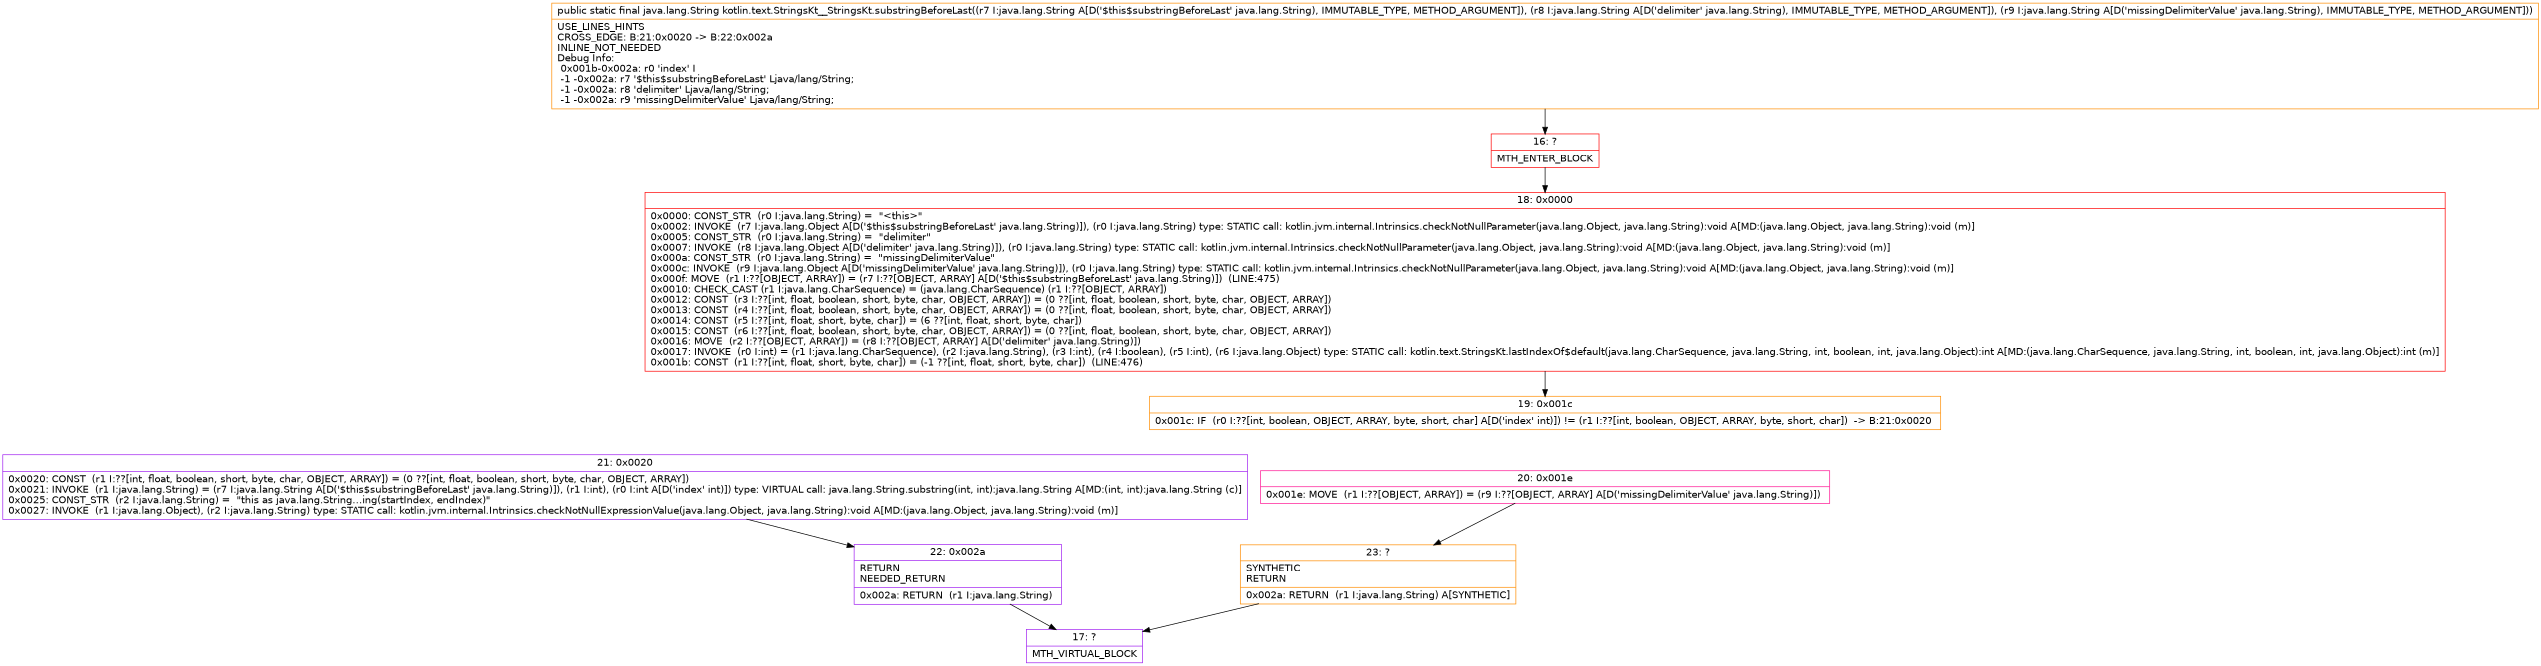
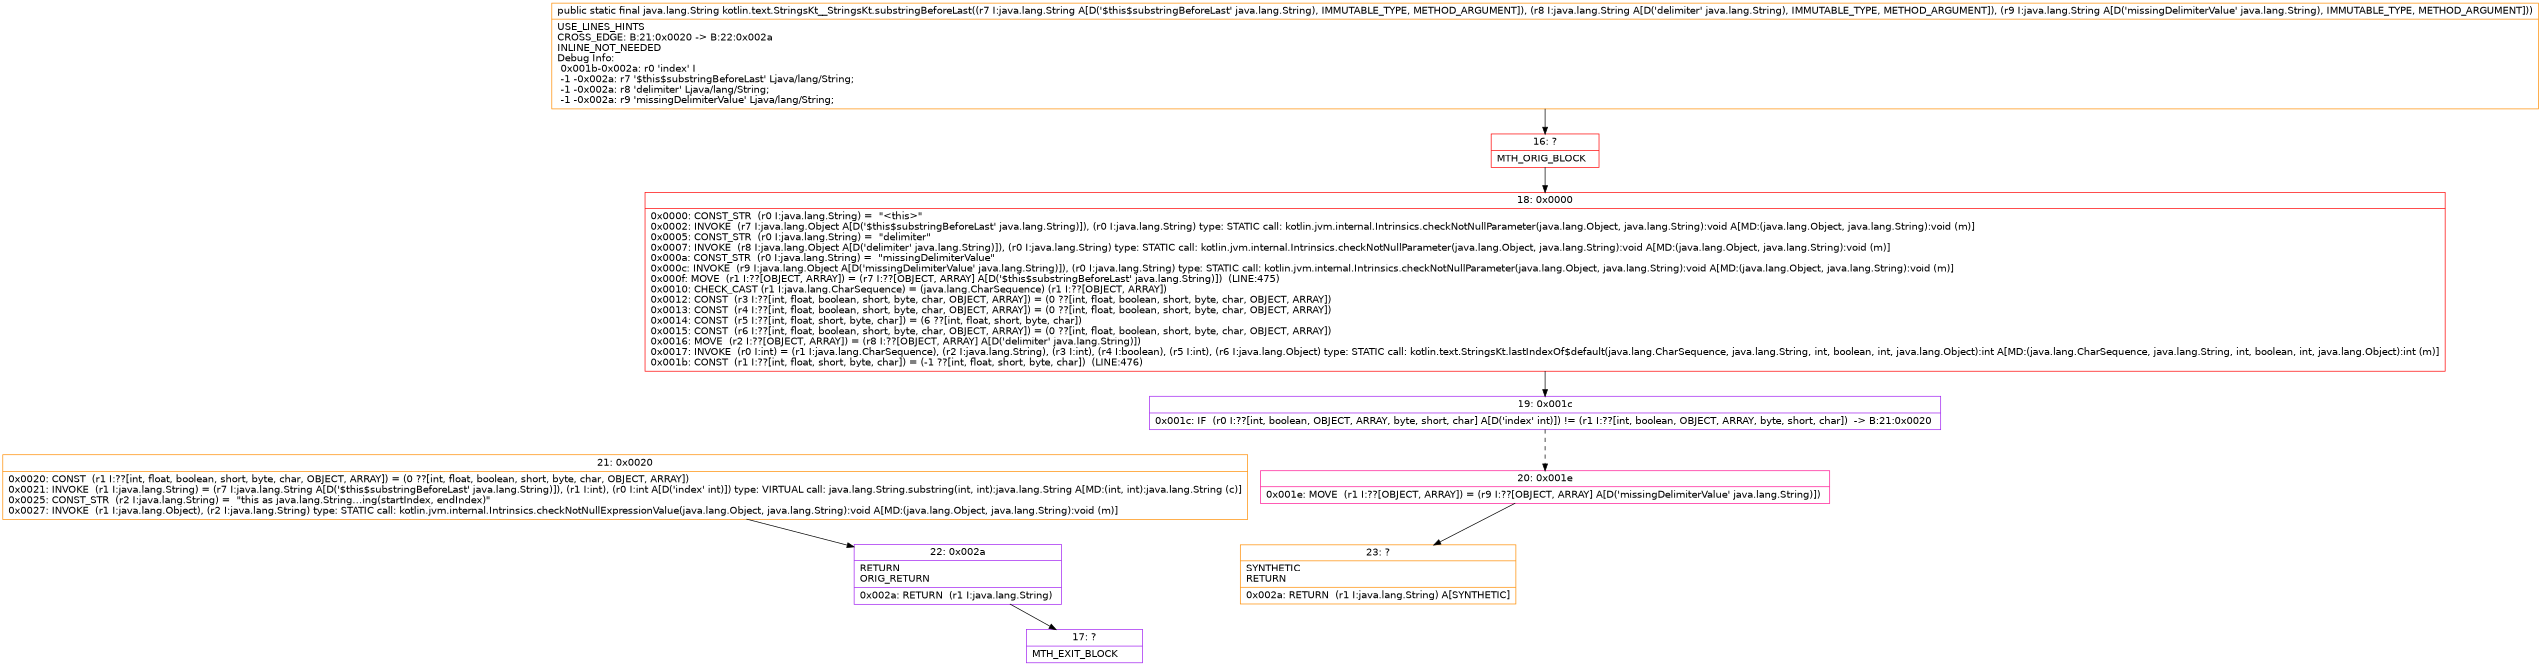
node "16: ?": text "MTH_ENTER_BLOCK" -> "MTH_ORIG_BLOCK"
node "19: 0x001c": color darkorange -> purple
edge "19: 0x001c" -> "20: 0x001e": added
node "21: 0x0020": color purple -> darkorange
node "22: 0x002a": text "NEEDED_RETURN" -> "ORIG_RETURN"
edge "23: ?" -> "17: ?": removed
node "17: ?": text "MTH_VIRTUAL_BLOCK" -> "MTH_EXIT_BLOCK"
